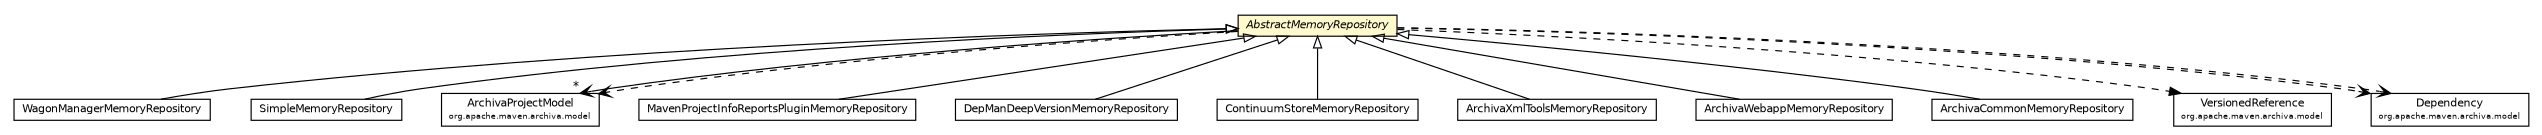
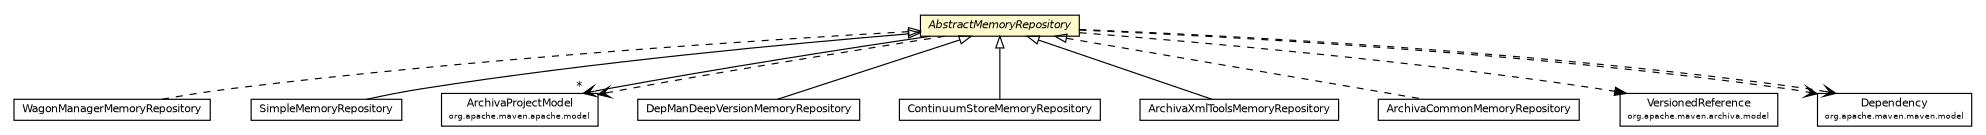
edge "WagonManagerMemoryRepository" -> "AbstractMemoryRepository": style solid -> dashed
edge "ArchivaCommonMemoryRepository" -> "AbstractMemoryRepository": style solid -> dashed
node "MavenProjectInfoReportsPluginMemoryRepository": removed
node "ArchivaWebappMemoryRepository": removed
node "ArchivaProjectModel": text "org.apache.maven.archiva.model" -> "org.apache.maven.apache.model"
node "Dependency": text "org.apache.maven.archiva.model" -> "org.apache.maven.maven.model"
